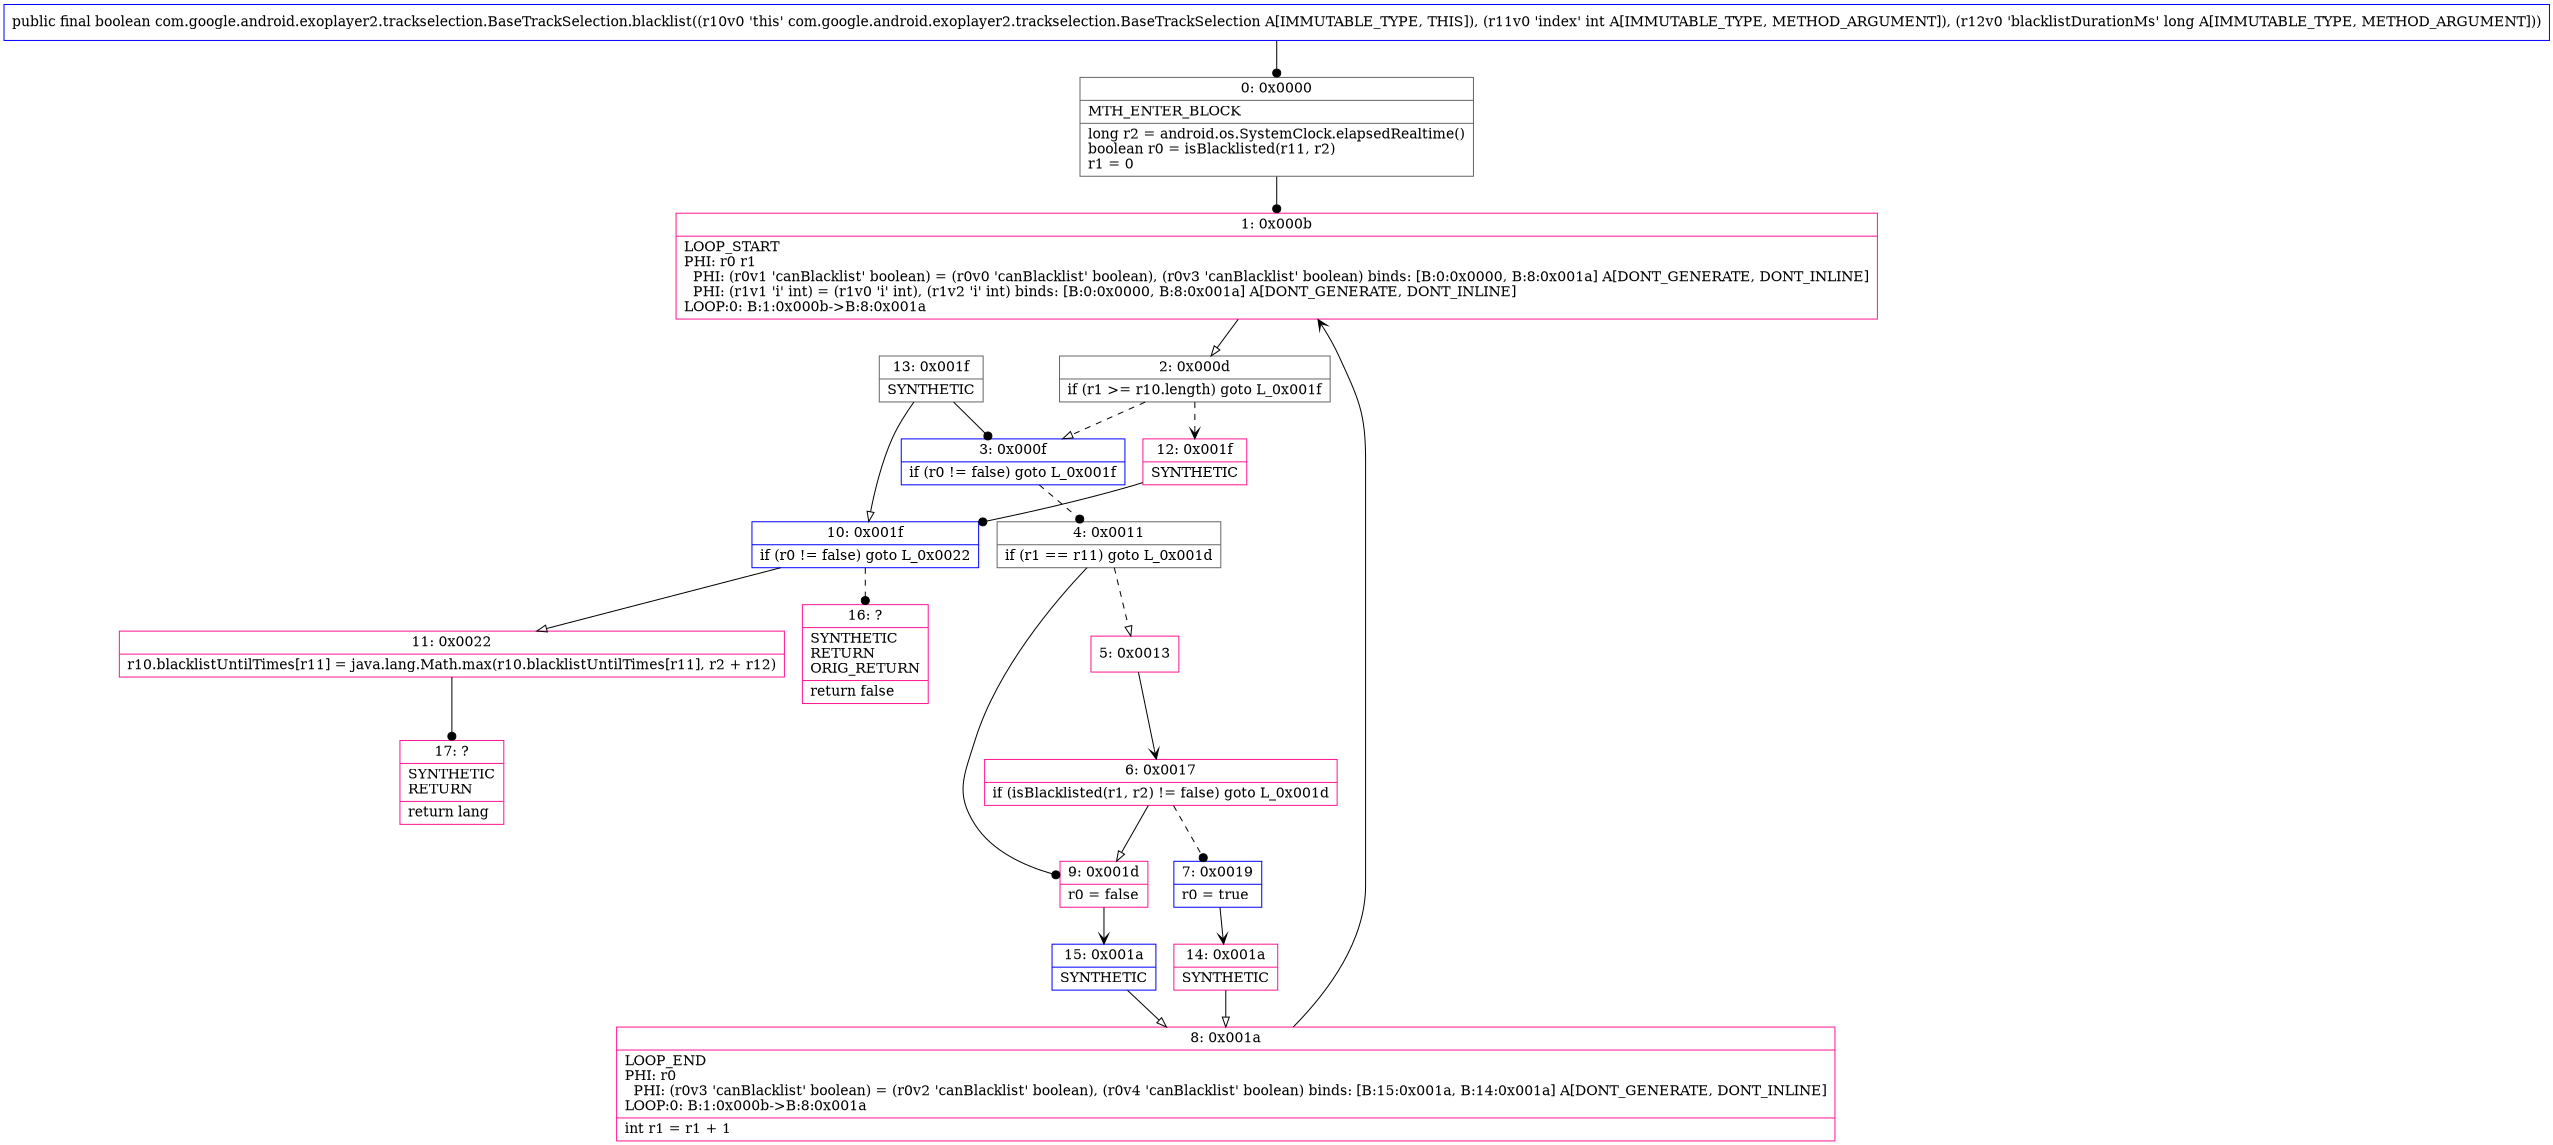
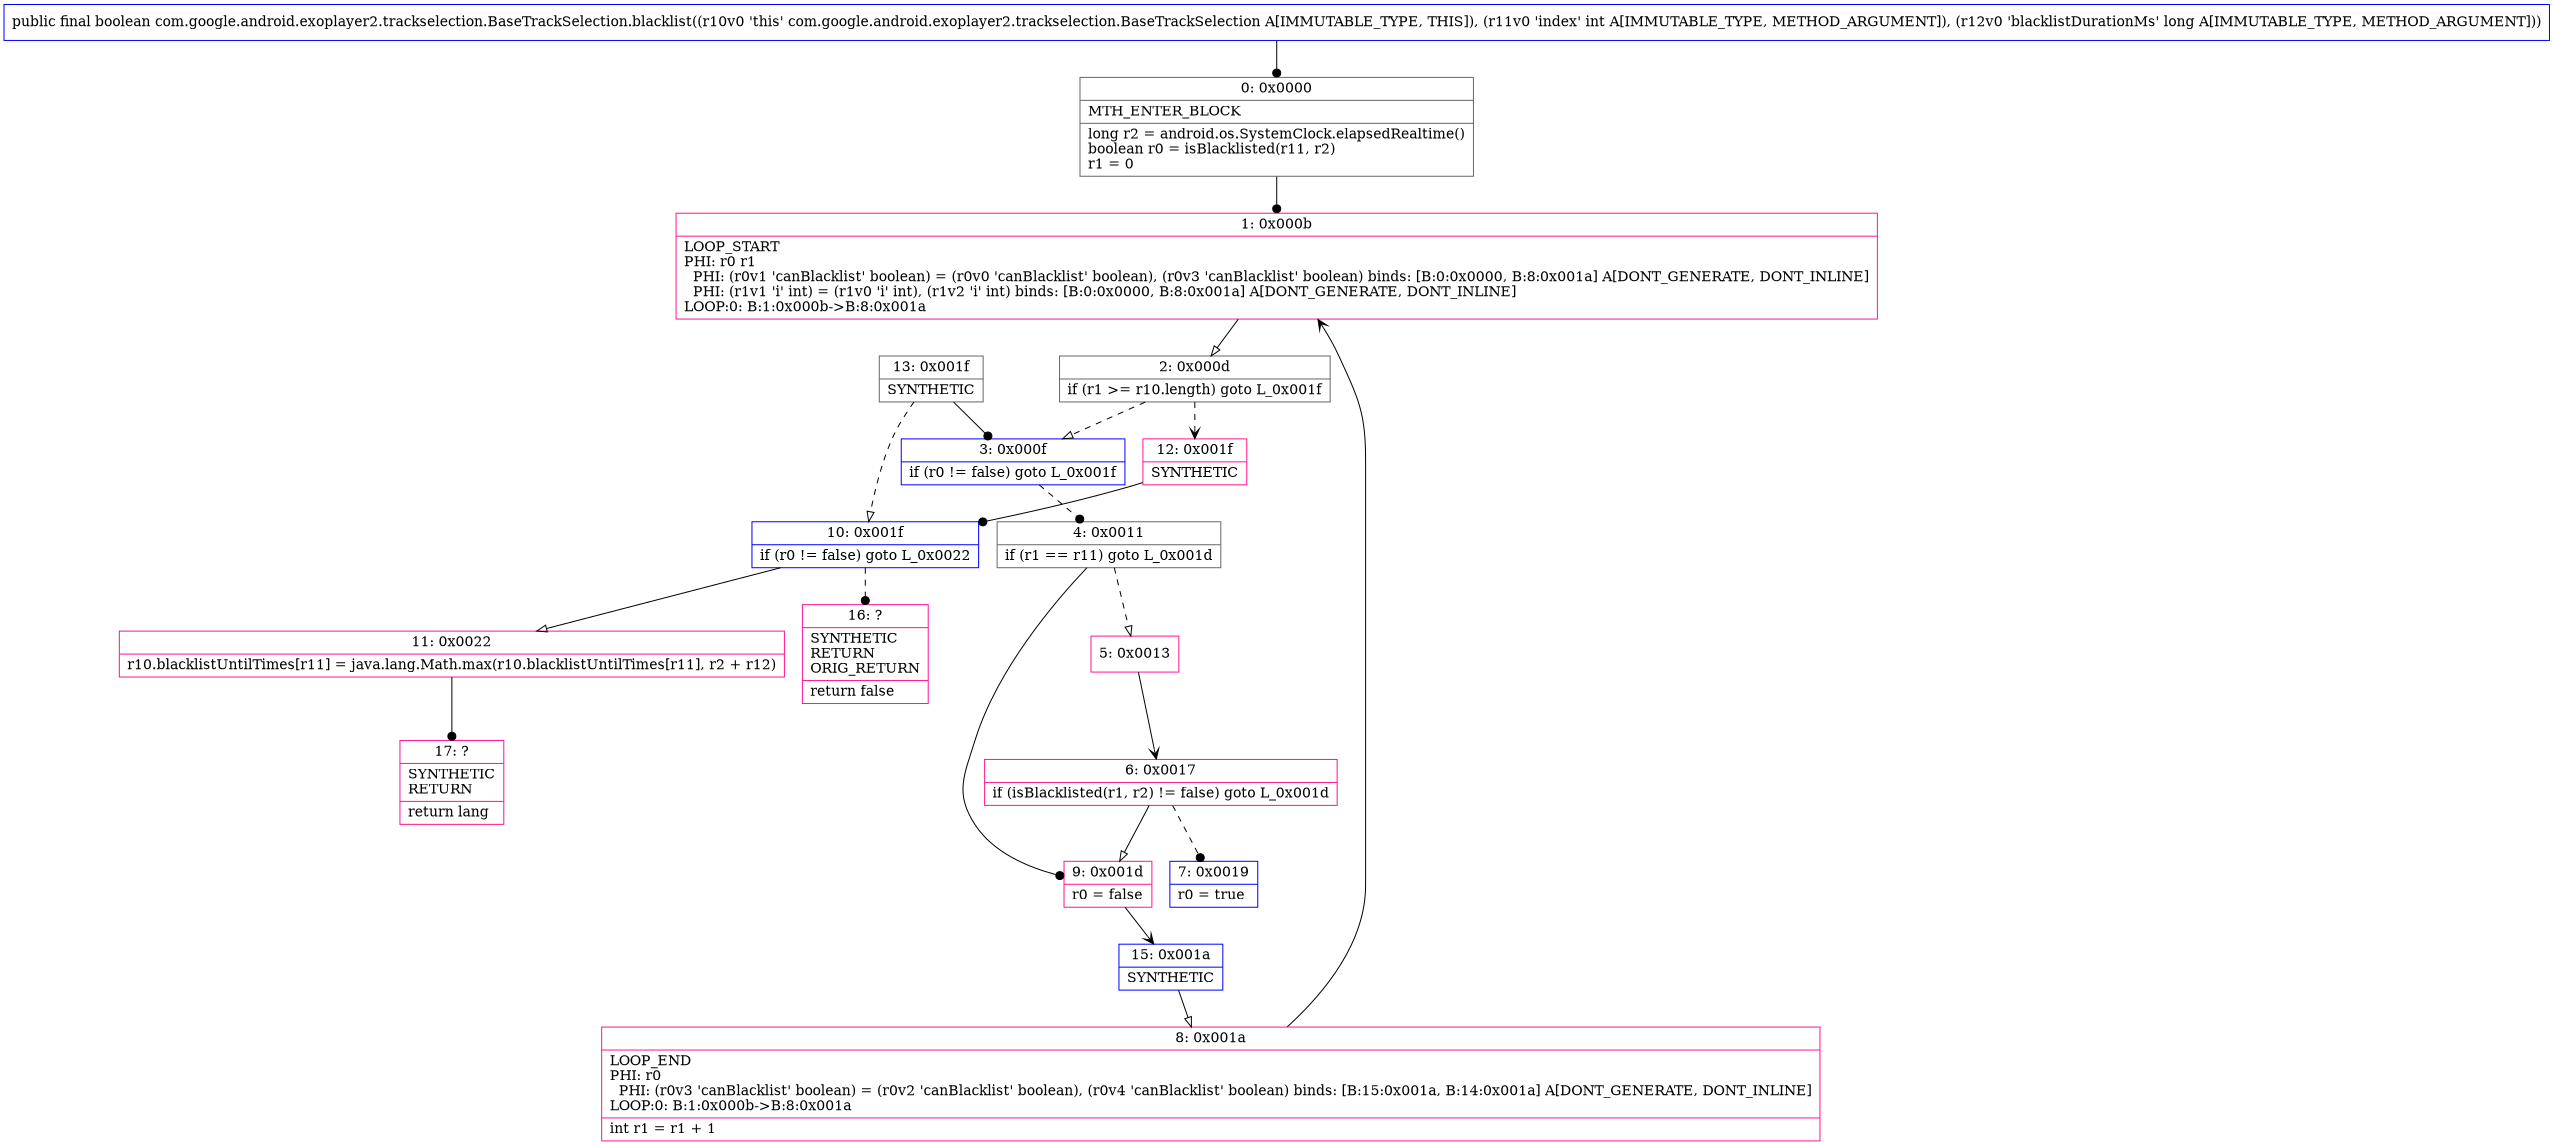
edge "13: 0x001f" -> "10: 0x001f": style solid -> dashed
node "14: 0x001a": removed
